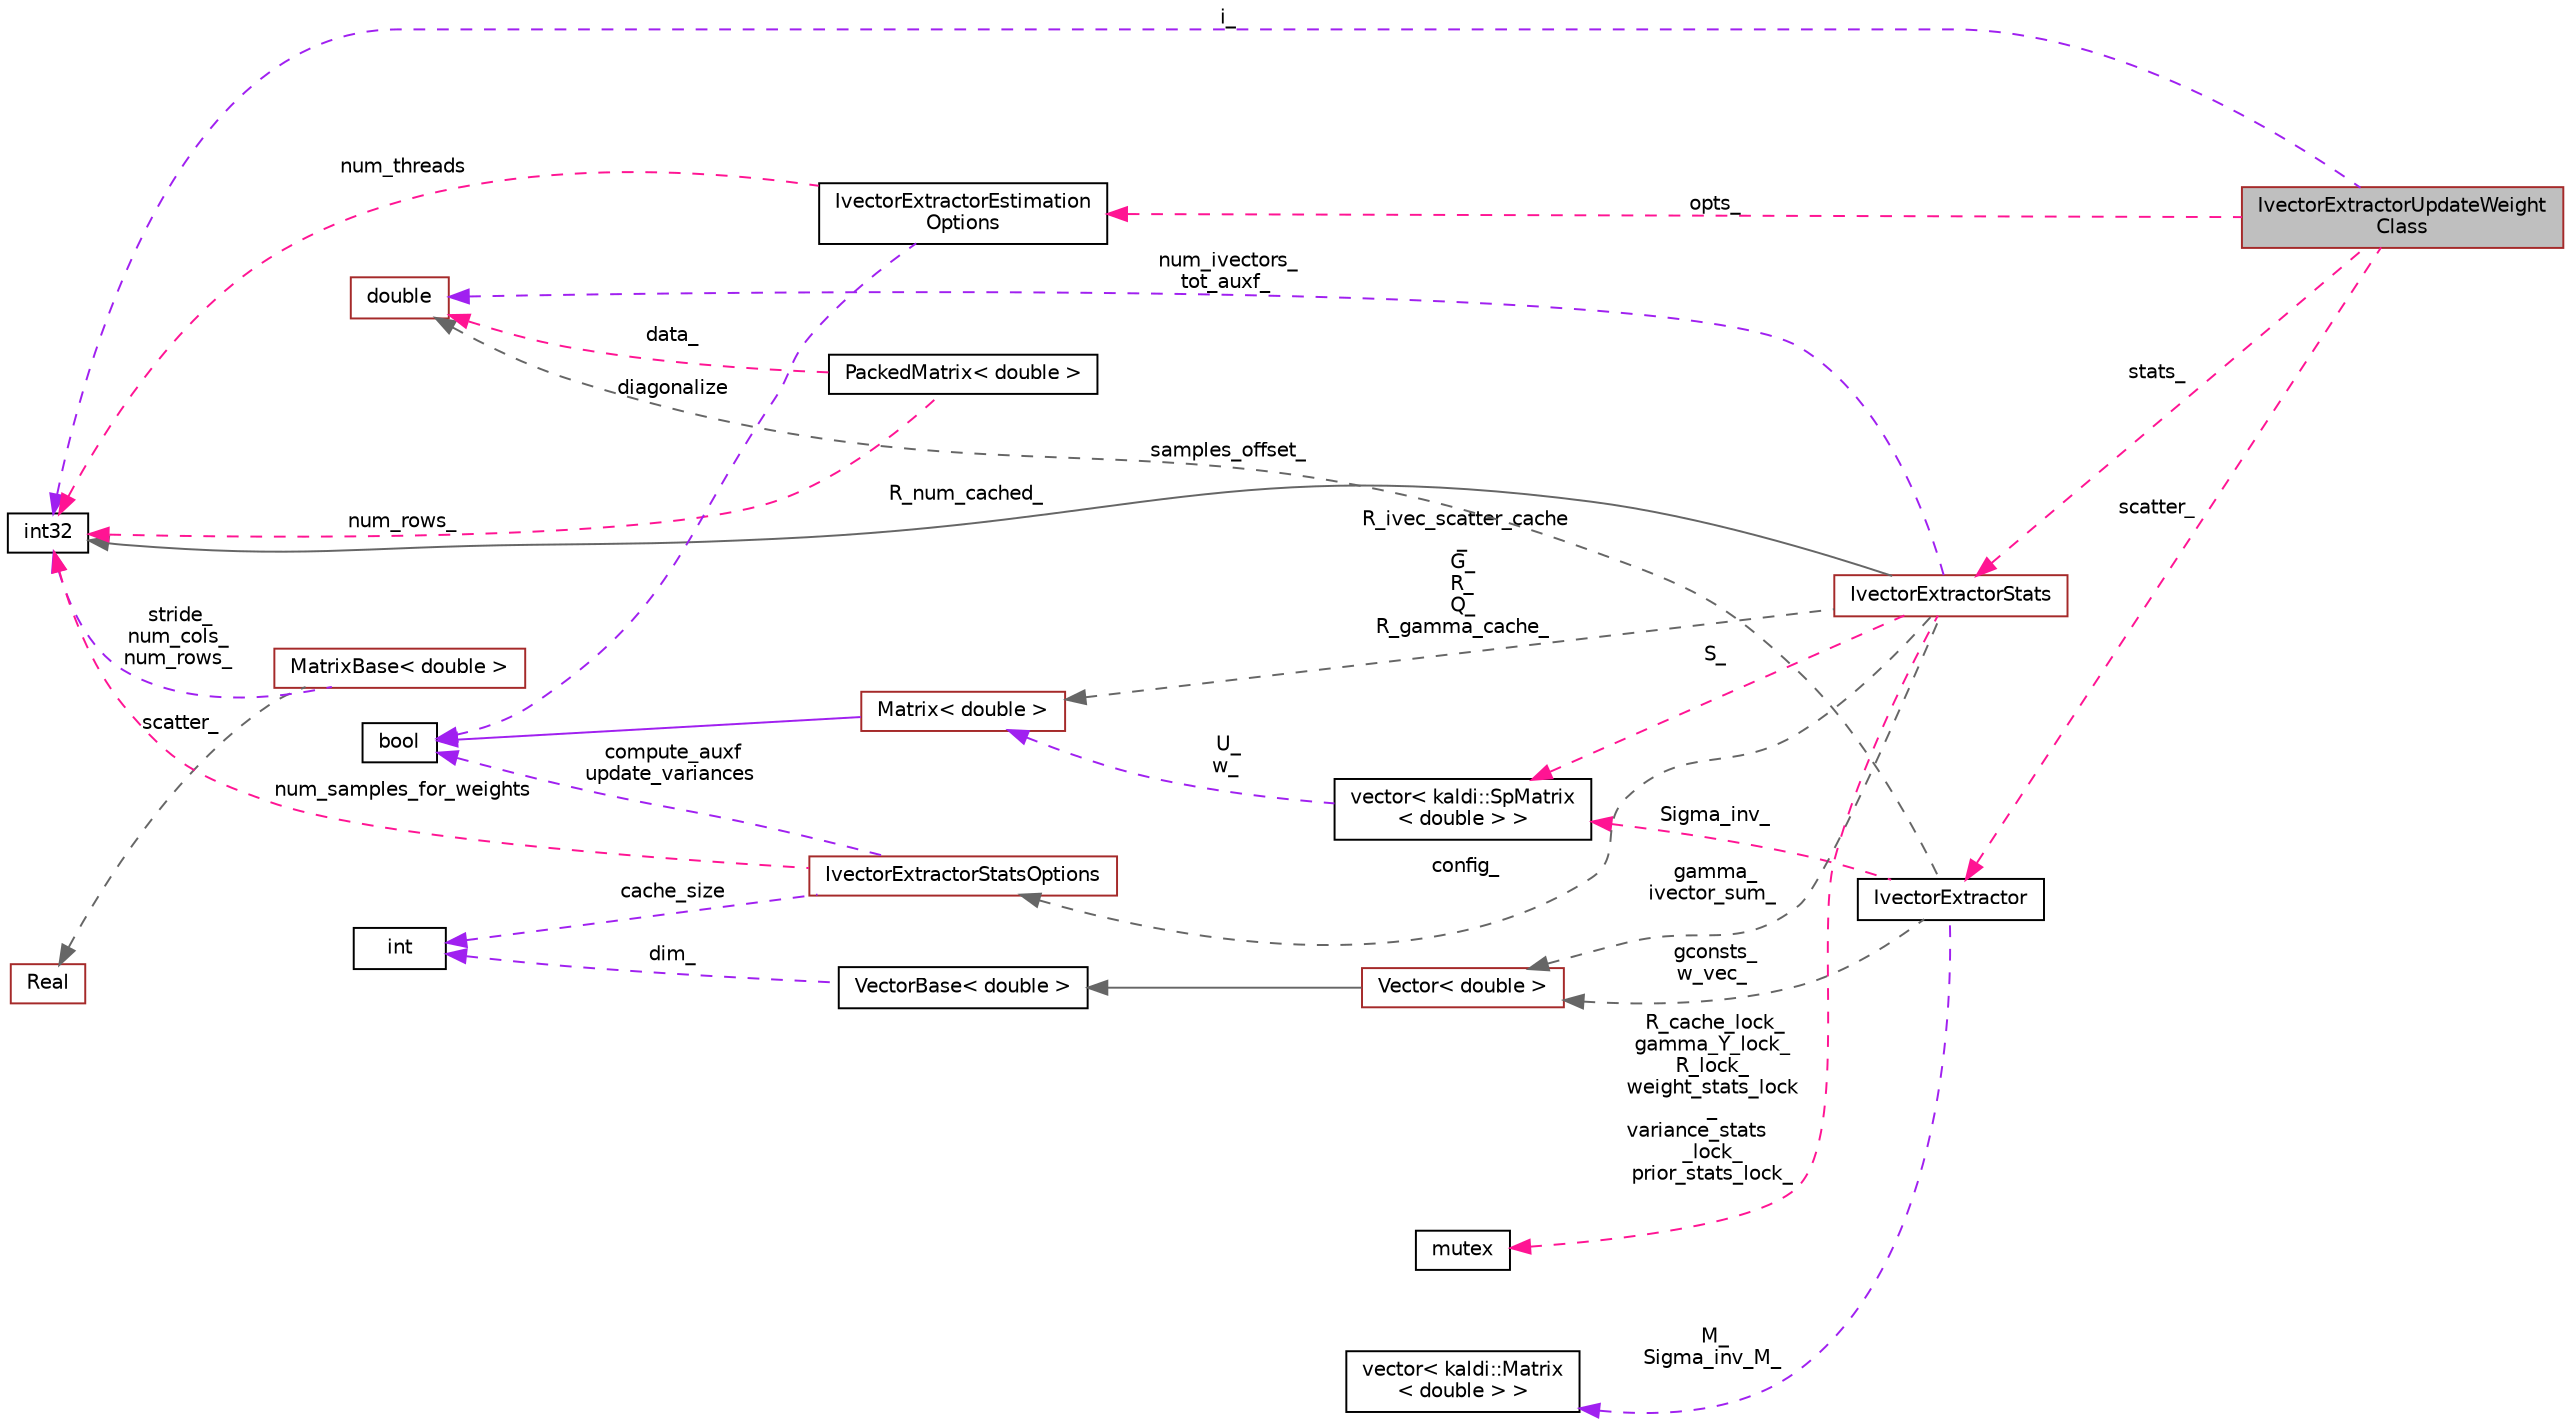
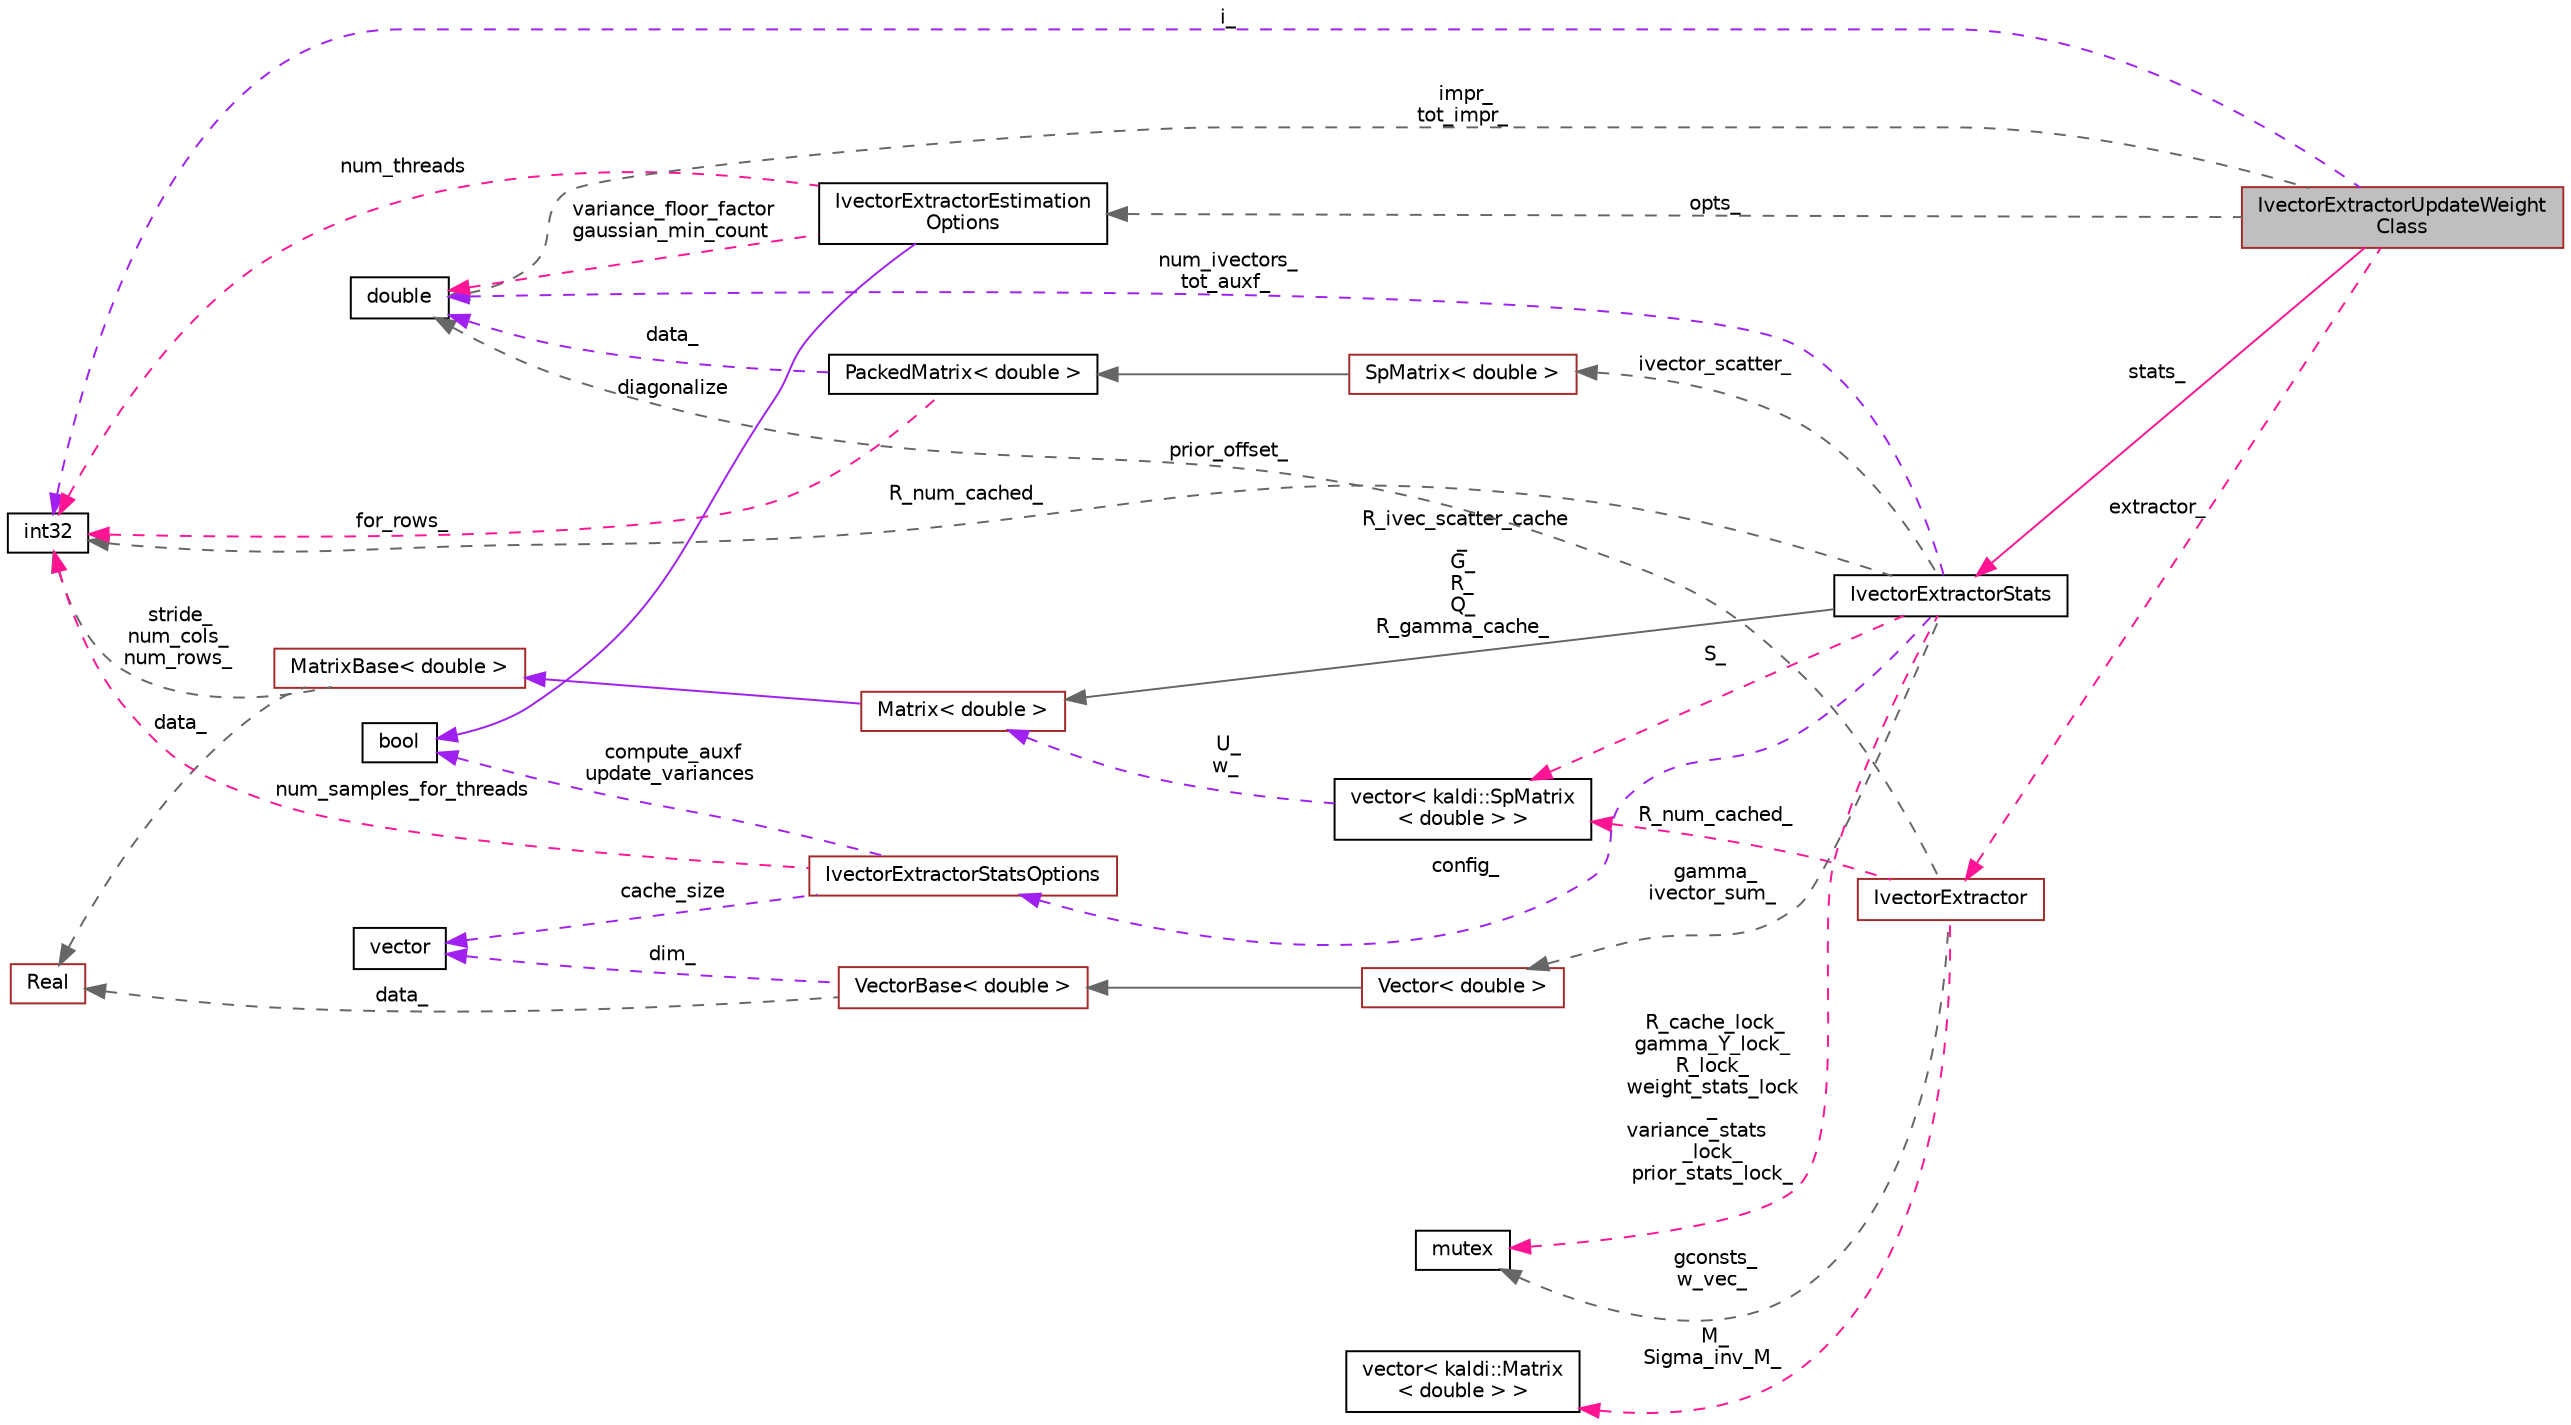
edge "IvectorExtractorUpdateWeight Class" -> "double": added, label "impr_ tot_impr_"
edge "IvectorExtractorUpdateWeight Class" -> "IvectorExtractorEstimation Options": color deeppink -> gray40
edge "IvectorExtractorEstimation Options" -> "double": added, label "variance_floor_factor gaussian_min_count"
node "double": color brown -> black
edge "PackedMatrix< double >" -> "double": color deeppink -> purple
node "SpMatrix< double >": added
edge "IvectorExtractorUpdateWeight Class" -> "IvectorExtractorStats": style dashed -> solid
edge "IvectorExtractor" -> "double": label " samples_offset_" -> " prior_offset_"
edge "IvectorExtractorEstimation Options" -> "bool": style dashed -> solid
edge "IvectorExtractorUpdateWeight Class" -> "IvectorExtractor": label " scatter_" -> " extractor_"
edge "IvectorExtractorStats" -> "int32": style solid -> dashed
edge "PackedMatrix< double >" -> "int32": label " num_rows_" -> " for_rows_"
node "IvectorExtractorStats": color brown -> black
edge "IvectorExtractorStats" -> "Matrix< double >": style dashed -> solid
edge "MatrixBase< double >" -> "int32": color purple -> gray40
edge "MatrixBase< double >" -> "Real": label " scatter_" -> " data_"
edge "Matrix< double >" -> "bool": now "Matrix< double >" -> "MatrixBase< double >"
edge "IvectorExtractorStatsOptions" -> "int32": label " num_samples_for_weights" -> " num_samples_for_threads"
edge "IvectorExtractor" -> "vector< kaldi::SpMatrix < double > >": label " Sigma_inv_" -> " R_num_cached_"
node "IvectorExtractor": color black -> brown
edge "IvectorExtractorStats" -> "IvectorExtractorStatsOptions": color gray40 -> purple
node "int": label "int" -> "vector"
node "VectorBase< double >": color black -> brown
edge "IvectorExtractor" -> "Vector< double >": now "IvectorExtractor" -> "mutex"
edge "VectorBase< double >" -> "Real": added, label "data_"
edge "IvectorExtractor" -> "vector< kaldi::Matrix < double > >": color purple -> deeppink
